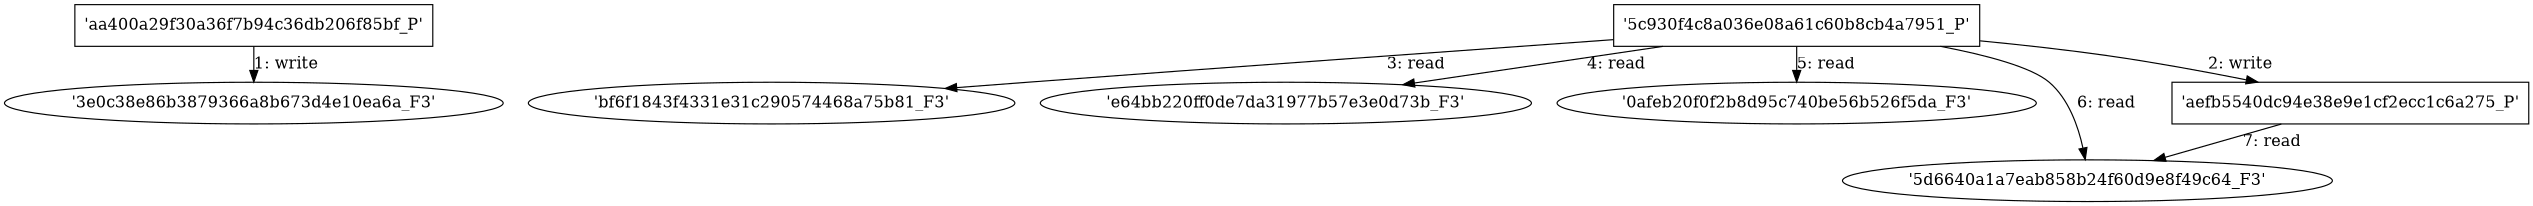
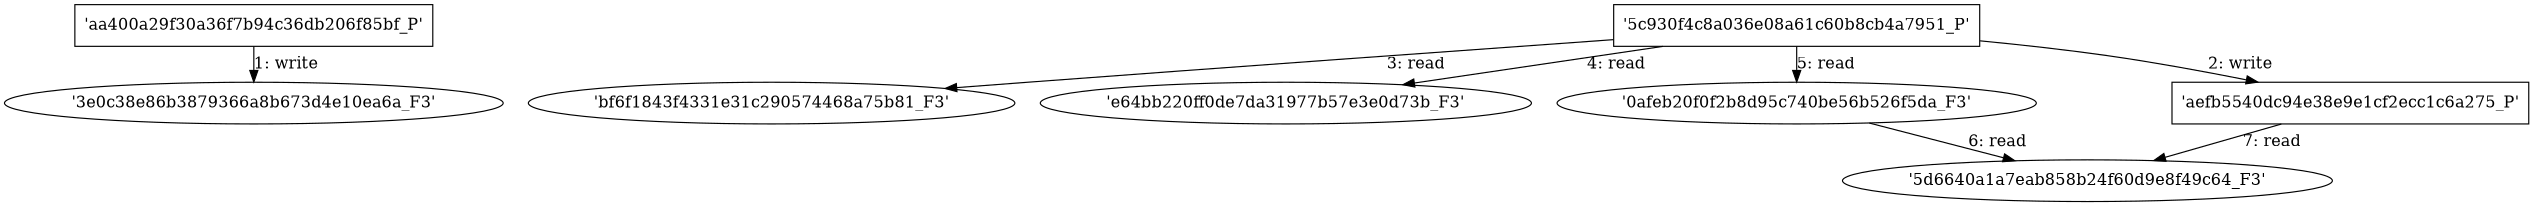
edge "'5c930f4c8a036e08a61c60b8cb4a7951_P'" -> "'5d6640a1a7eab858b24f60d9e8f49c64_F3'": now "'0afeb20f0f2b8d95c740be56b526f5da_F3'" -> "'5d6640a1a7eab858b24f60d9e8f49c64_F3'"
